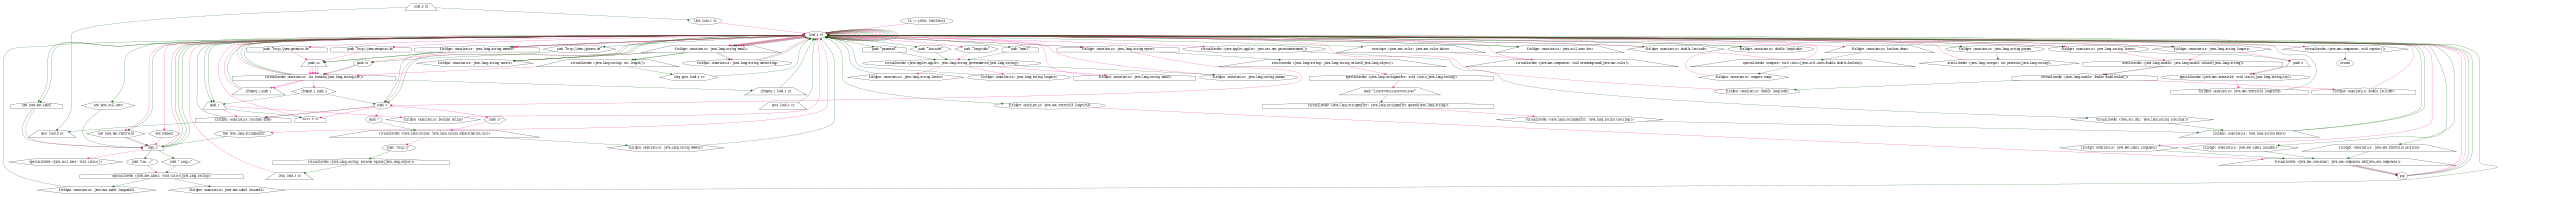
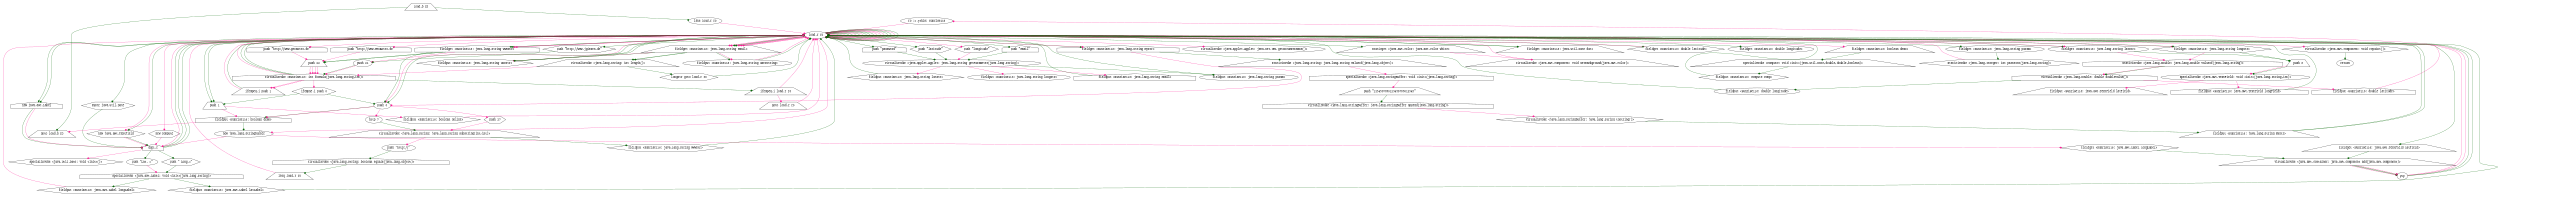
edge "fieldput <sunrise116: compute comp>" -> "load.r r0": color deeppink -> darkgreen
edge "fieldput <sunrise116: boolean demo>" -> "load.r r0": now "fieldput <sunrise116: boolean demo>" -> "new java.lang.StringBuffer"
edge "fieldget <sunrise116: double longitude>" -> "load.r r0": removed
edge "fieldput <sunrise116: double latitude>" -> "load.r r0": now "fieldput <sunrise116: double latitude>" -> "r0 := @this: sunrise116"
edge "load.r r0" -> "fieldget <sunrise116: java.awt.Label longLabel>": now "new java.lang.StringBuffer" -> "fieldget <sunrise116: java.awt.Label longLabel>"
edge "fieldput <sunrise116: java.lang.String email>" -> "load.r r0": color deeppink -> darkgreen
edge "fieldput <sunrise116: java.awt.Label longLabel>" -> "load.r r0": color darkgreen -> deeppink
edge "fieldget <sunrise116: java.lang.String email>" -> "load.r r0": color darkgreen -> deeppink
edge "fieldput <sunrise116: double longitude>" -> "load.r r0": color deeppink -> darkgreen
edge "fieldput <sunrise116: java.lang.String param>" -> "load.r r0": color deeppink -> darkgreen
edge "fieldget <sunrise116: java.lang.String longStr>" -> "push 6": color deeppink -> darkgreen
edge "ifcmpeq.i load.r r0" -> "load.r r0": color darkgreen -> deeppink
edge "fieldput <sunrise116: java.lang.String longStr>" -> "load.r r0": removed
edge "goto load.r r0" -> "load.r r0": color darkgreen -> deeppink
node "ifeq goto load.r r0": label "ifeq goto load.r r0" -> "longStr goto load.r r0"
node "fieldput <sunrise116: java.awt.TextField latField>": added
edge "ifcmpeq.i load.r r0" -> "goto load.r r0": added
node "new java.util.Date": label "new java.util.Date" -> "myStr java.util.Date"
node "fieldget <sunrise116: java.awt.TextField longField>": removed
node "store.b z3": removed
node "push 7": label "push 7" -> "http 7"
node "virtualinvoke <java.net.URL: java.lang.String toString()>": removed
edge "fieldput <sunrise116: boolean demo>" -> "goto load.b z3": color darkgreen -> deeppink
edge "new java.lang.StringBuffer" -> "dup1.r": color darkgreen -> deeppink
node "fieldget <sunrise116: java.awt.Label latLabel>": removed
